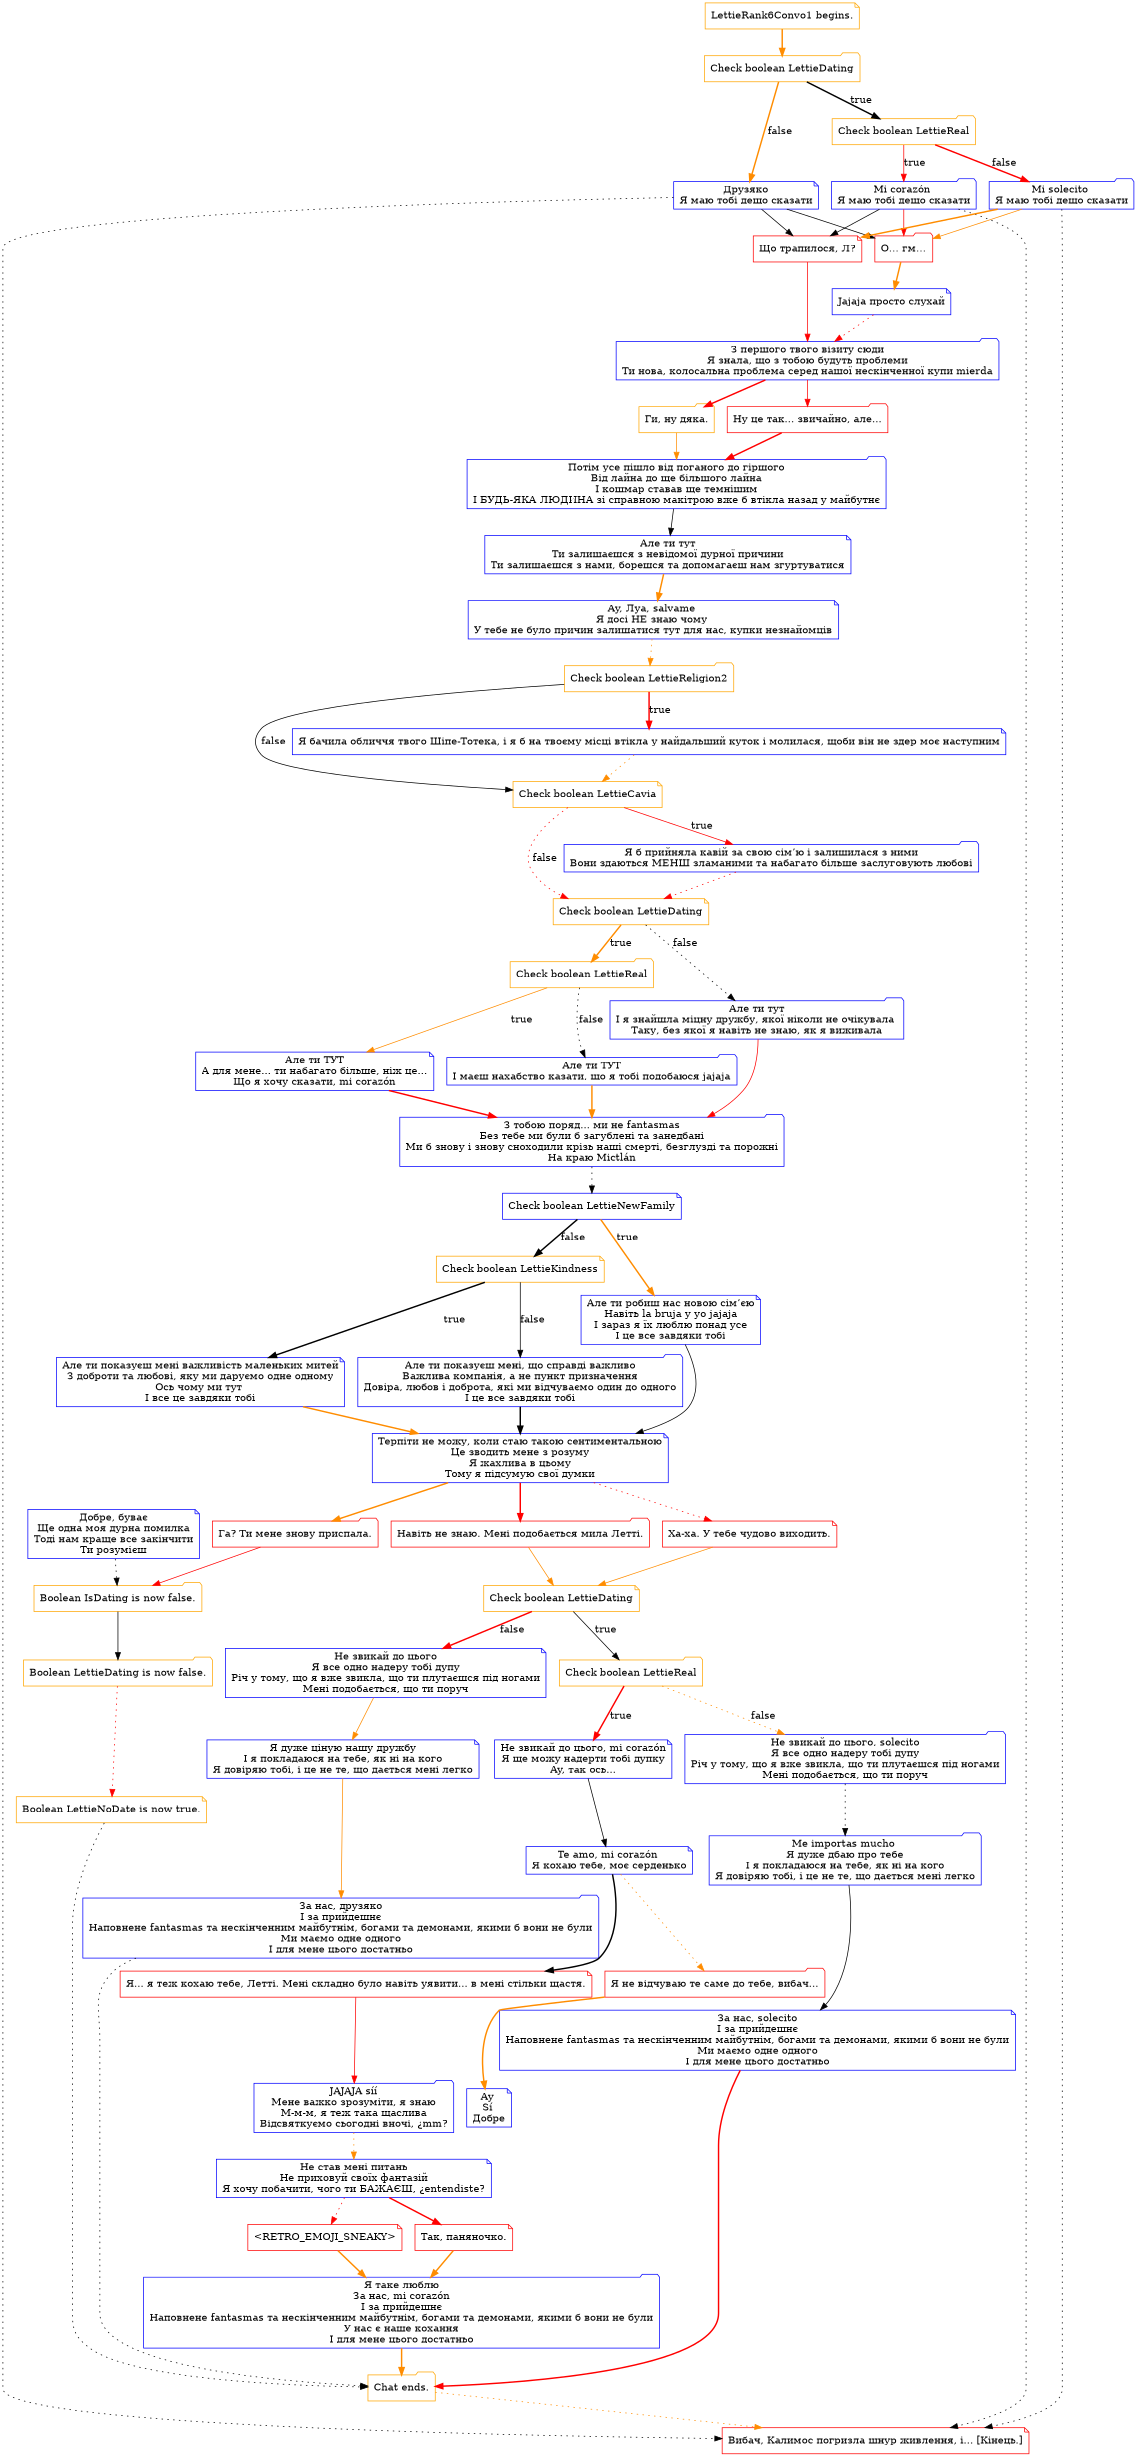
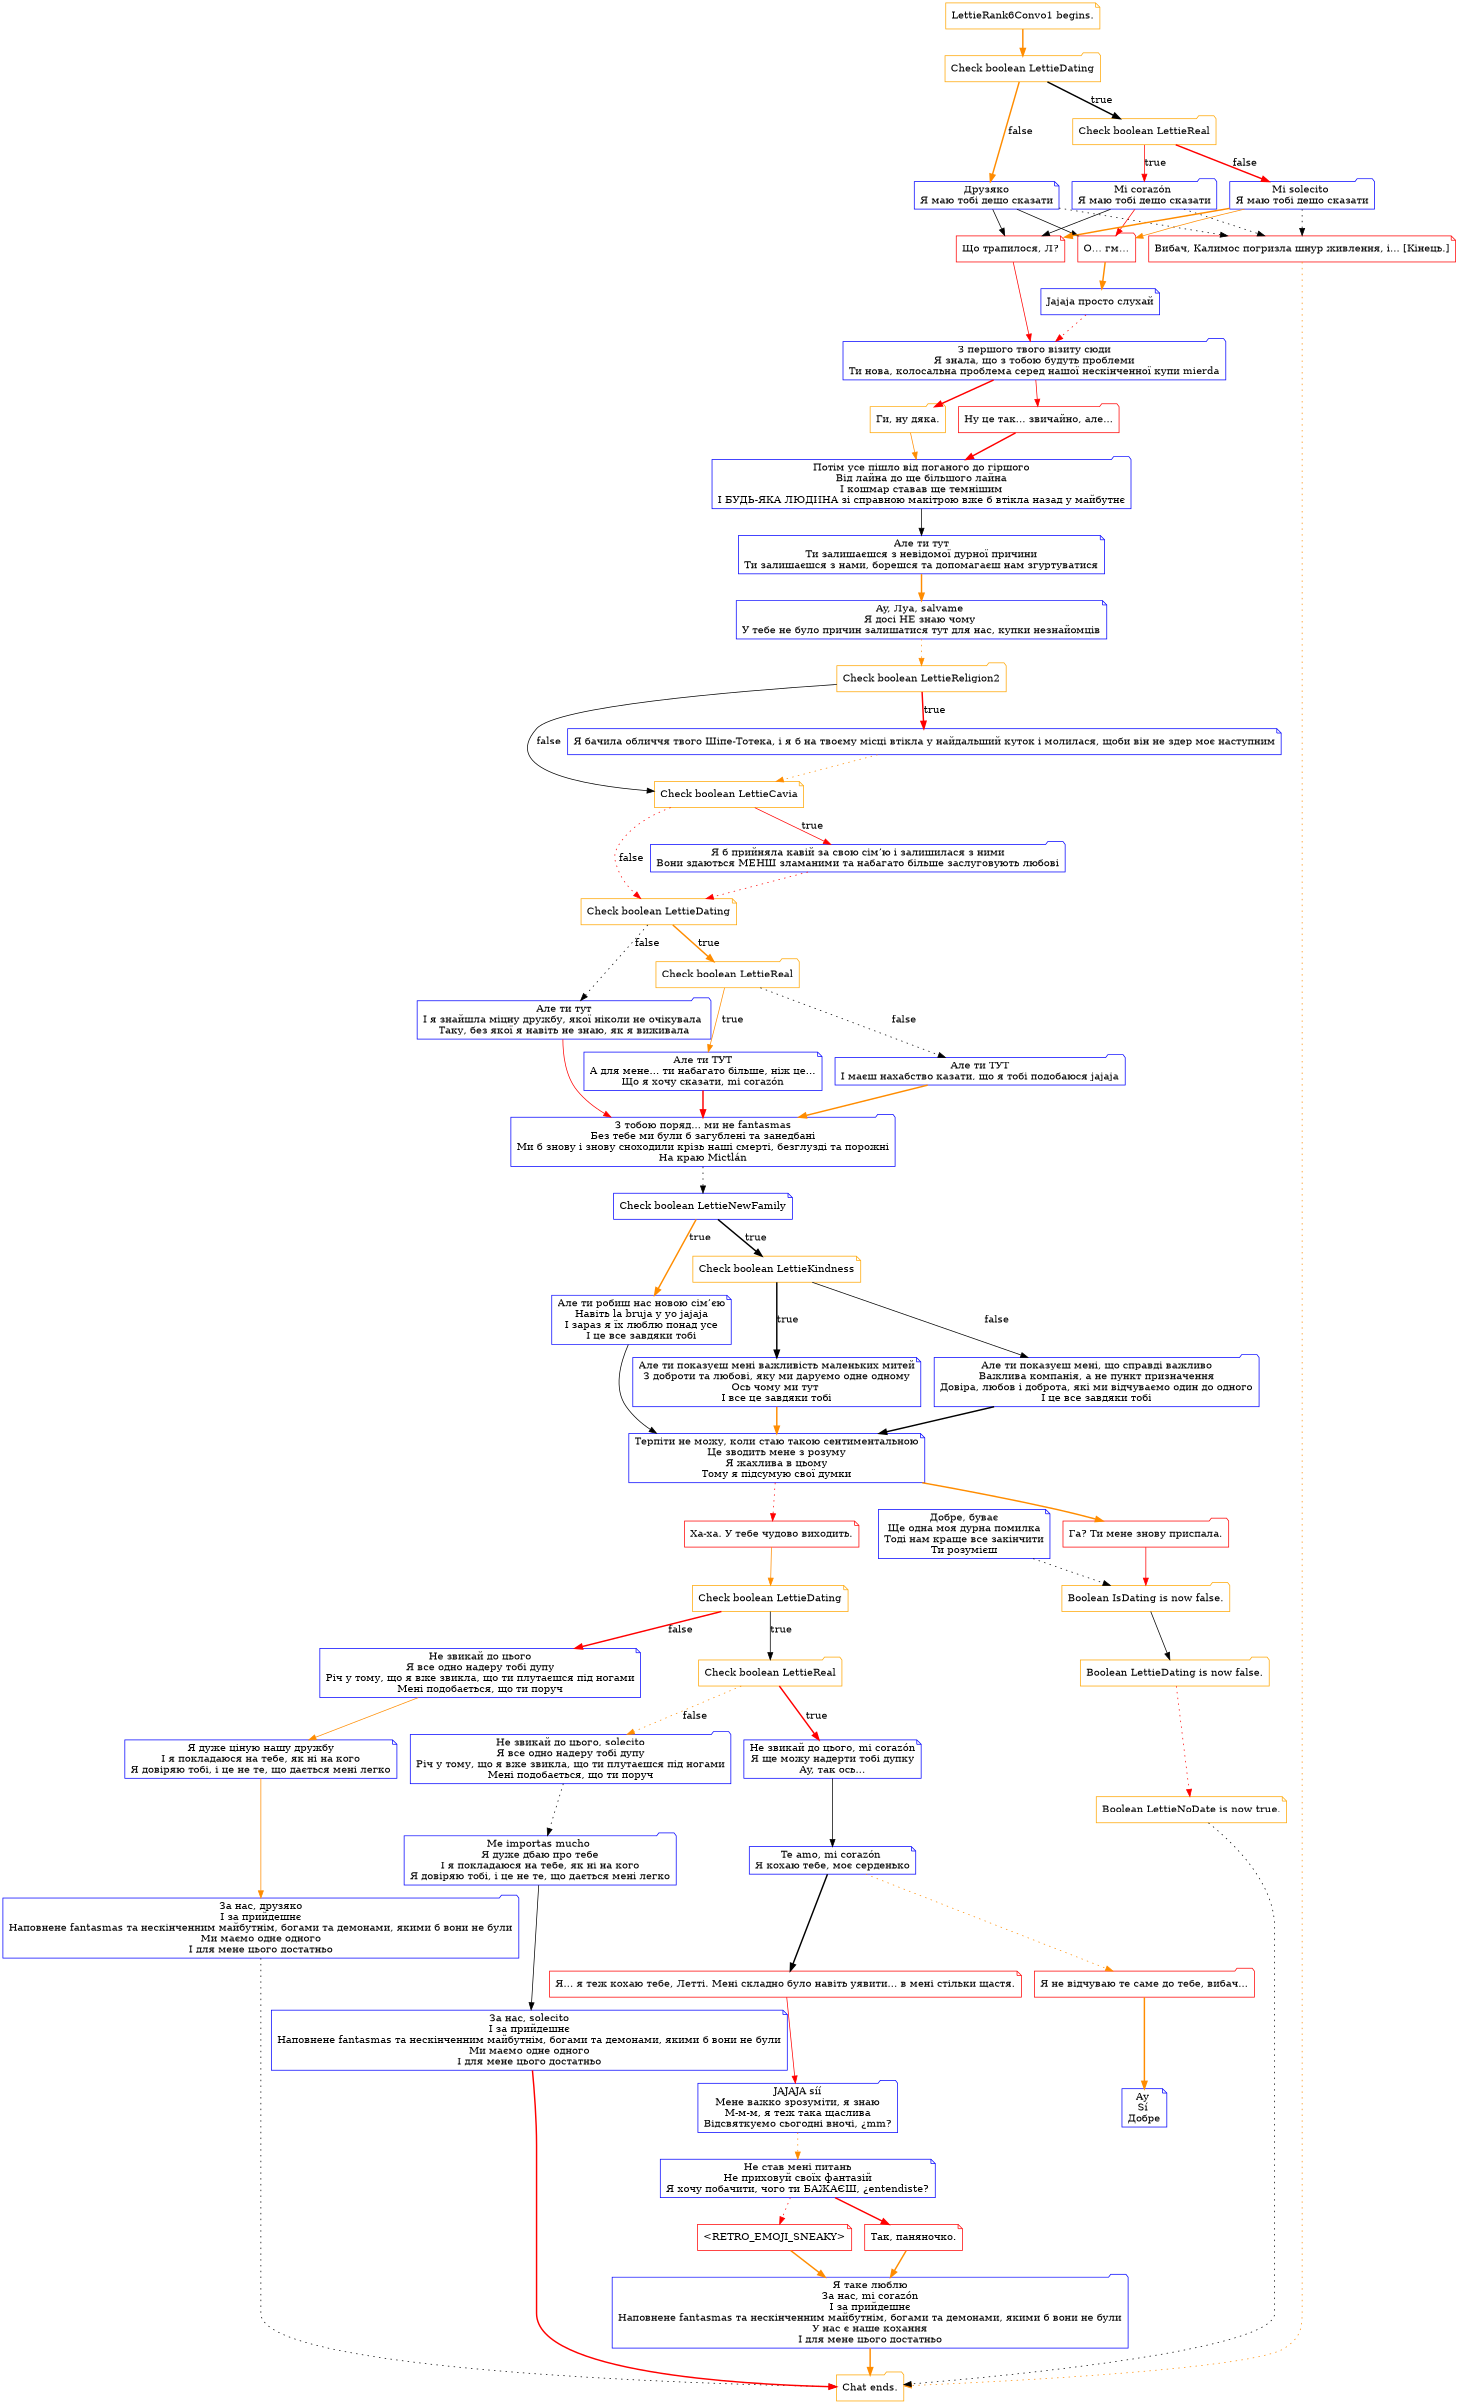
edge "Check boolean LettieNewFamily" -> "Check boolean LettieKindness": label "false" -> "true"
node "Навіть не знаю. Мені подобається мила Летті.": removed
edge "Chat ends." -> "Вибач, Калимос погризла шнур живлення, і... [Кінець.]": reversed
